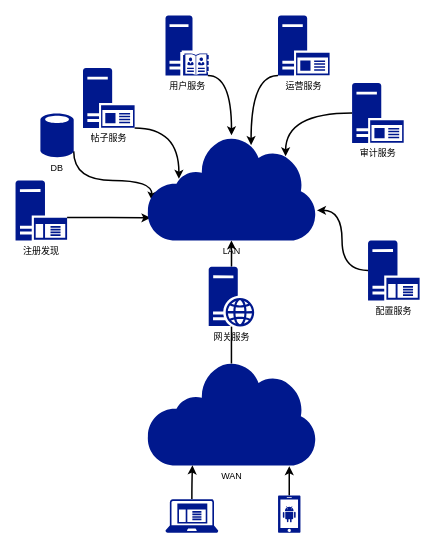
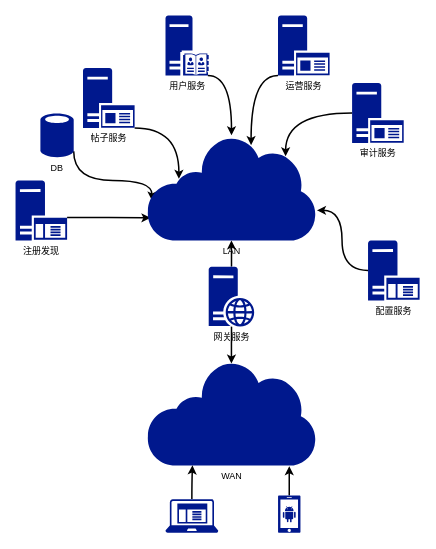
edge "网关服务" -- "WAN": arrowhead none -> classic
